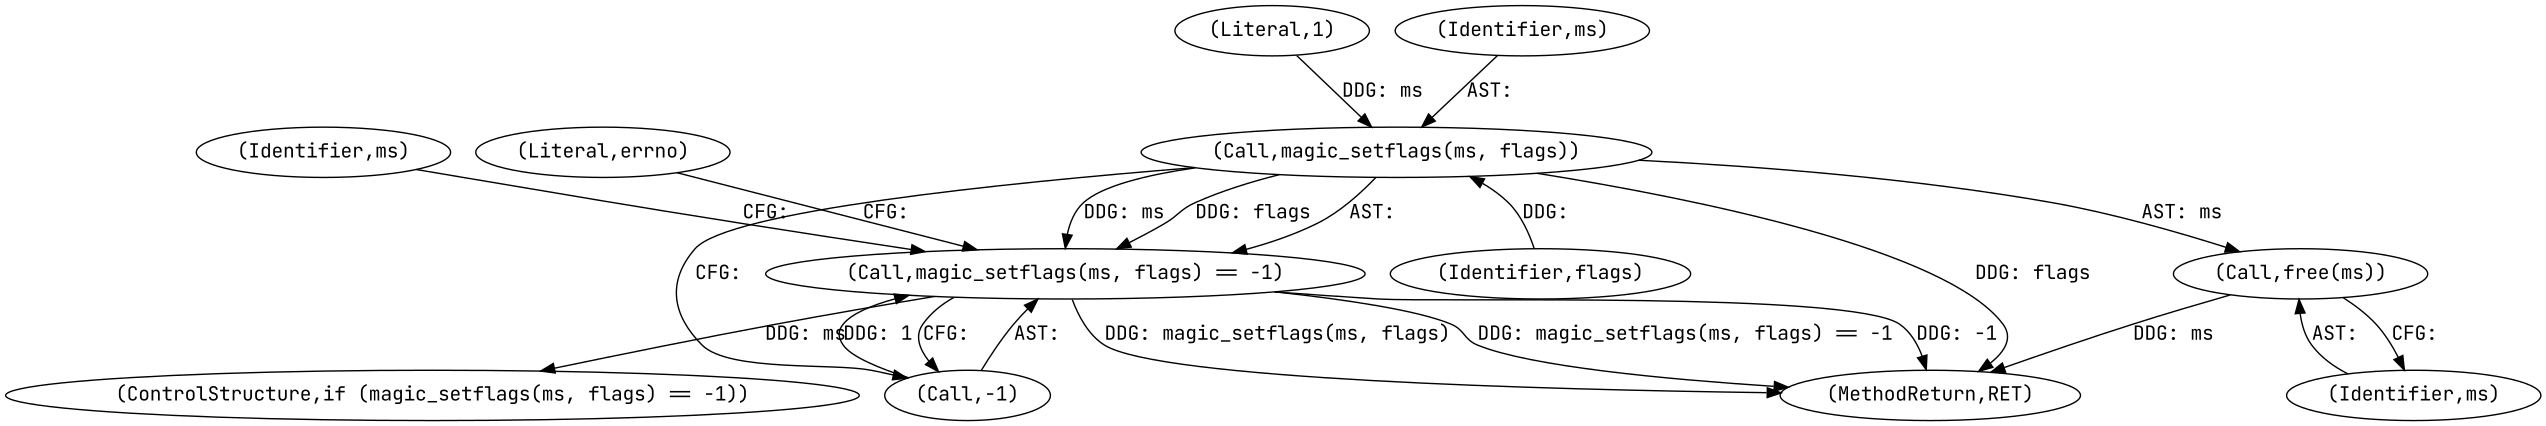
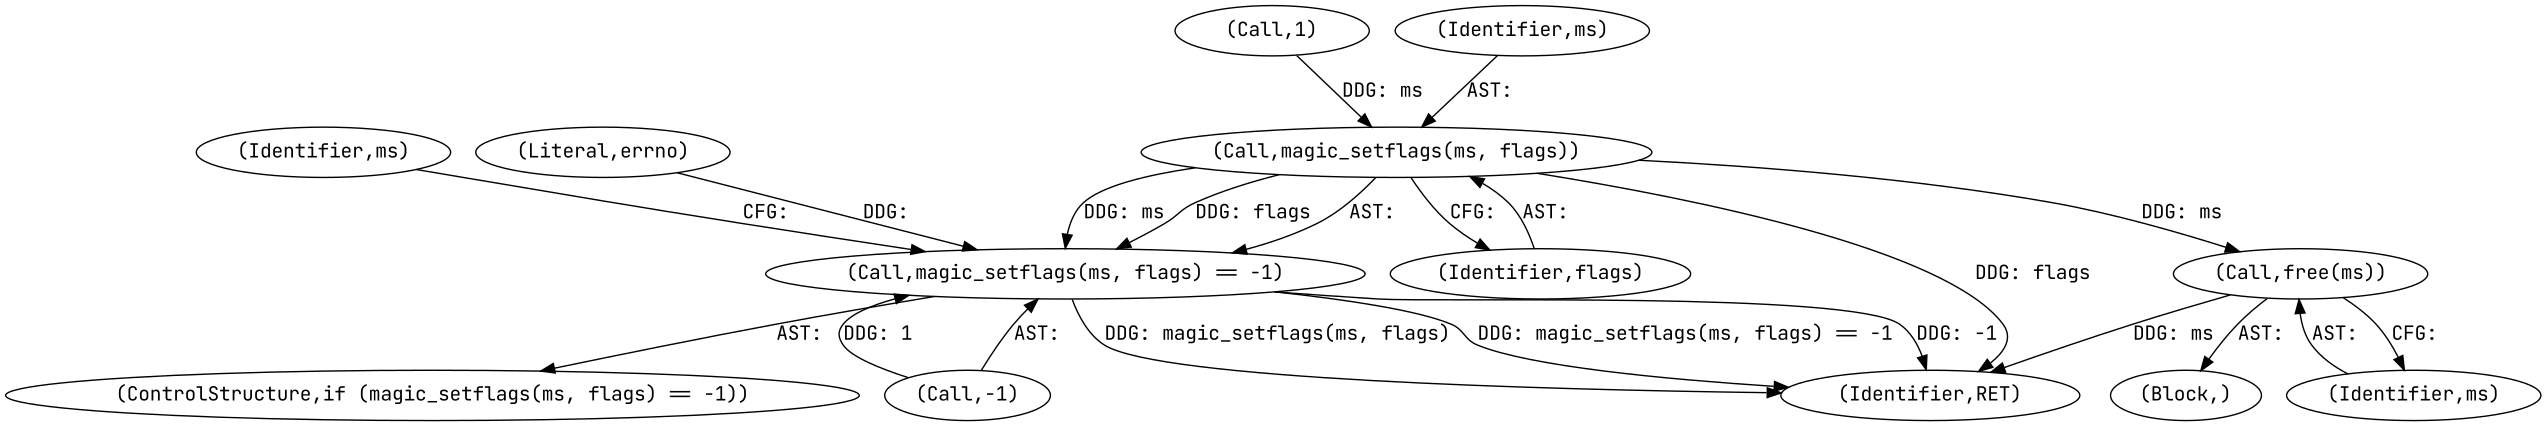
node "(Literal,1)": label "(Literal,1)" -> "(Call,1)"
edge "(Literal,errno)" -> "(Call,magic_setflags(ms, flags) == -1)": label "CFG: " -> "DDG: "
edge "(Identifier,flags)" -> "(Call,magic_setflags(ms, flags))": label "DDG: " -> "AST: "
edge "(Call,magic_setflags(ms, flags))" -> "(Call,free(ms))": label "AST: ms" -> "DDG: ms"
edge "(Call,magic_setflags(ms, flags))" -> "(Call,-1)": now "(Call,magic_setflags(ms, flags))" -> "(Identifier,flags)"
edge "(Call,magic_setflags(ms, flags) == -1)" -> "(Call,-1)": removed, label "CFG:"
edge "(Call,magic_setflags(ms, flags) == -1)" -> "(ControlStructure,if (magic_setflags(ms, flags) == -1))": label "DDG: ms" -> "AST: "
node "(MethodReturn,RET)": label "(MethodReturn,RET)" -> "(Identifier,RET)"
node "(Block,)": added
